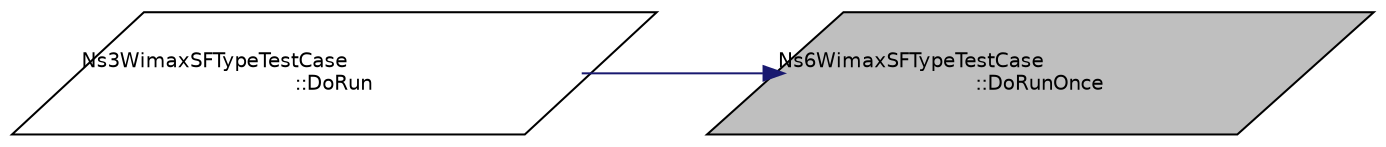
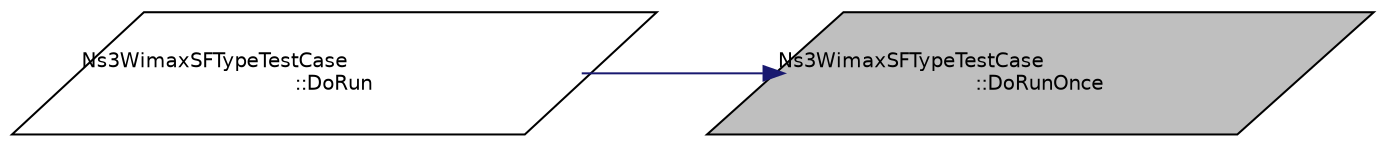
node "Ns6WimaxSFTypeTestCase ::DoRunOnce": label "Ns6WimaxSFTypeTestCase ::DoRunOnce" -> "Ns3WimaxSFTypeTestCase ::DoRunOnce"
